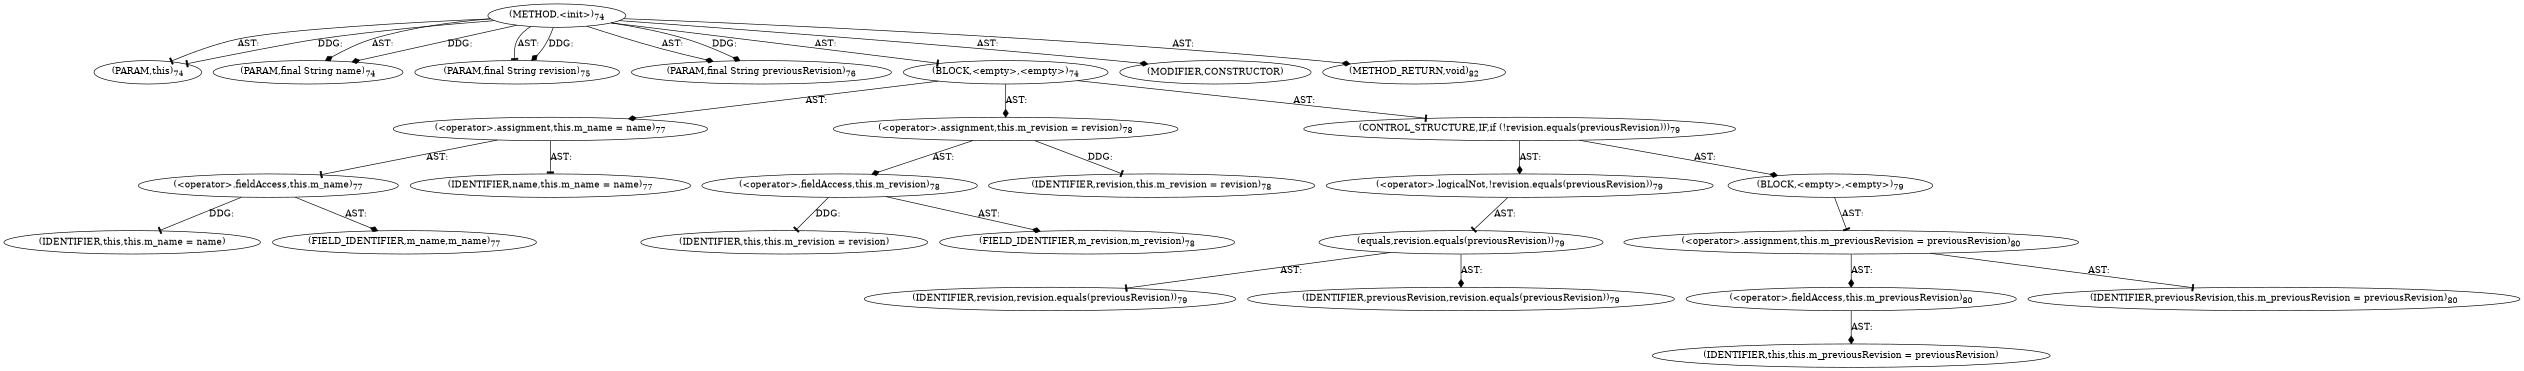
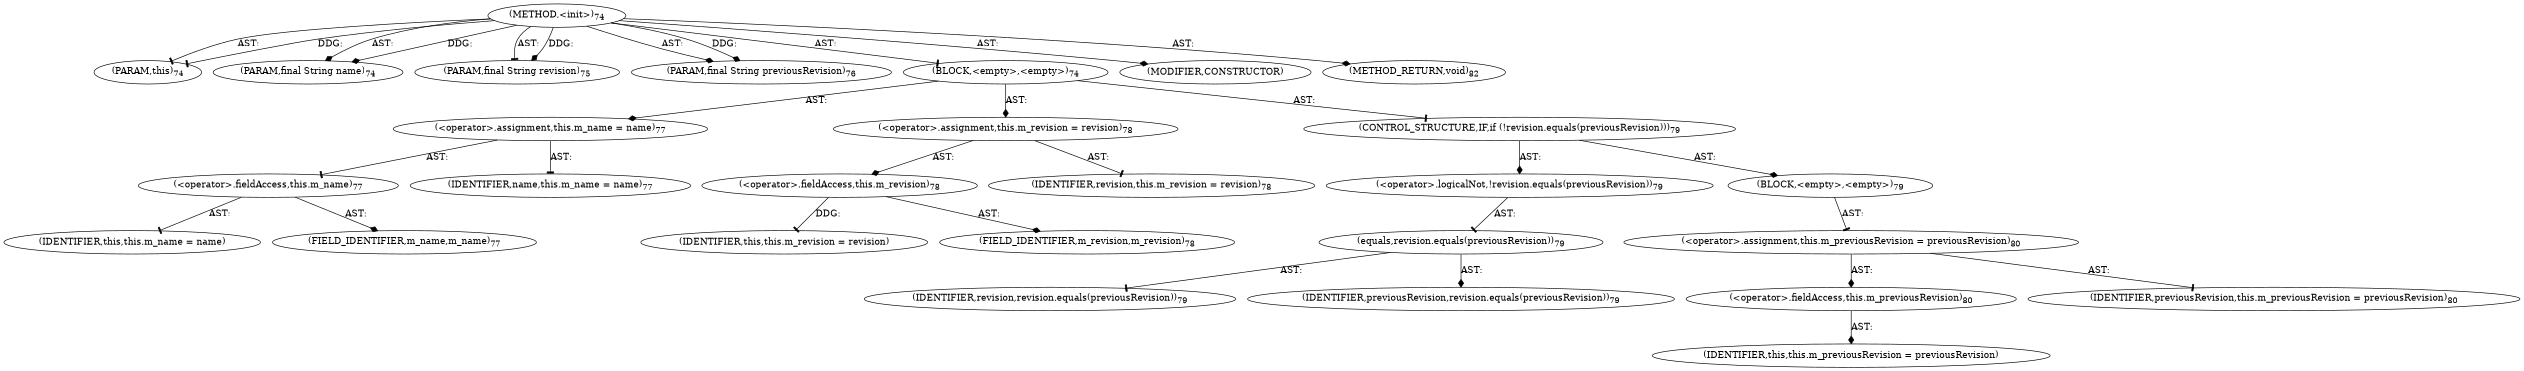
edge "(<operator>.assignment,this.m_revision = revision)" -> "(IDENTIFIER,revision,this.m_revision = revision)": label "DDG: " -> "AST: "
edge "(<operator>.fieldAccess,this.m_name)" -> "(IDENTIFIER,this,this.m_name = name)": label "DDG: " -> "AST: "
